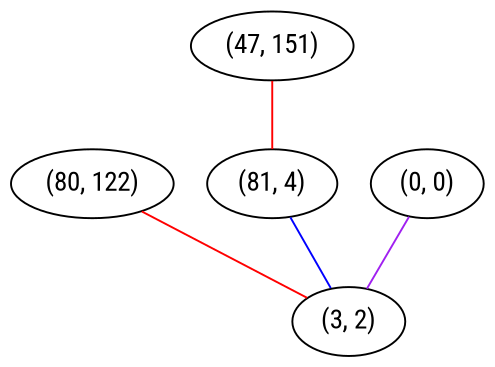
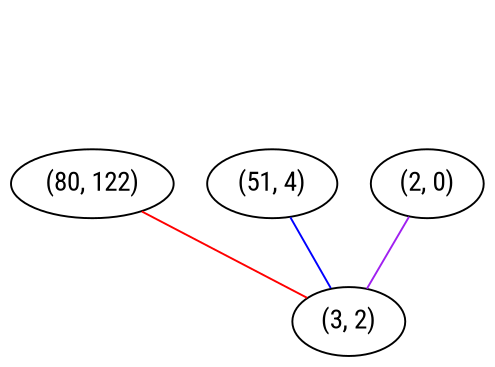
node "(47, 151)": removed
node "(81, 4)": label "(81, 4)" -> "(51, 4)"
node "(0, 0)": label "(0, 0)" -> "(2, 0)"
